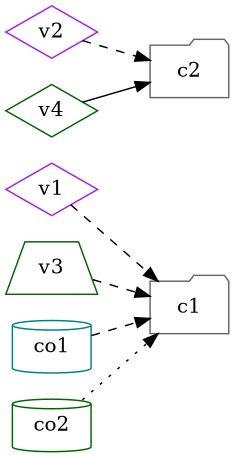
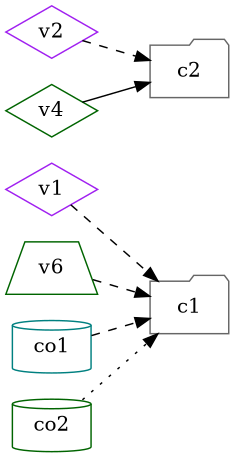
node "v3": label "v3" -> "v6"
